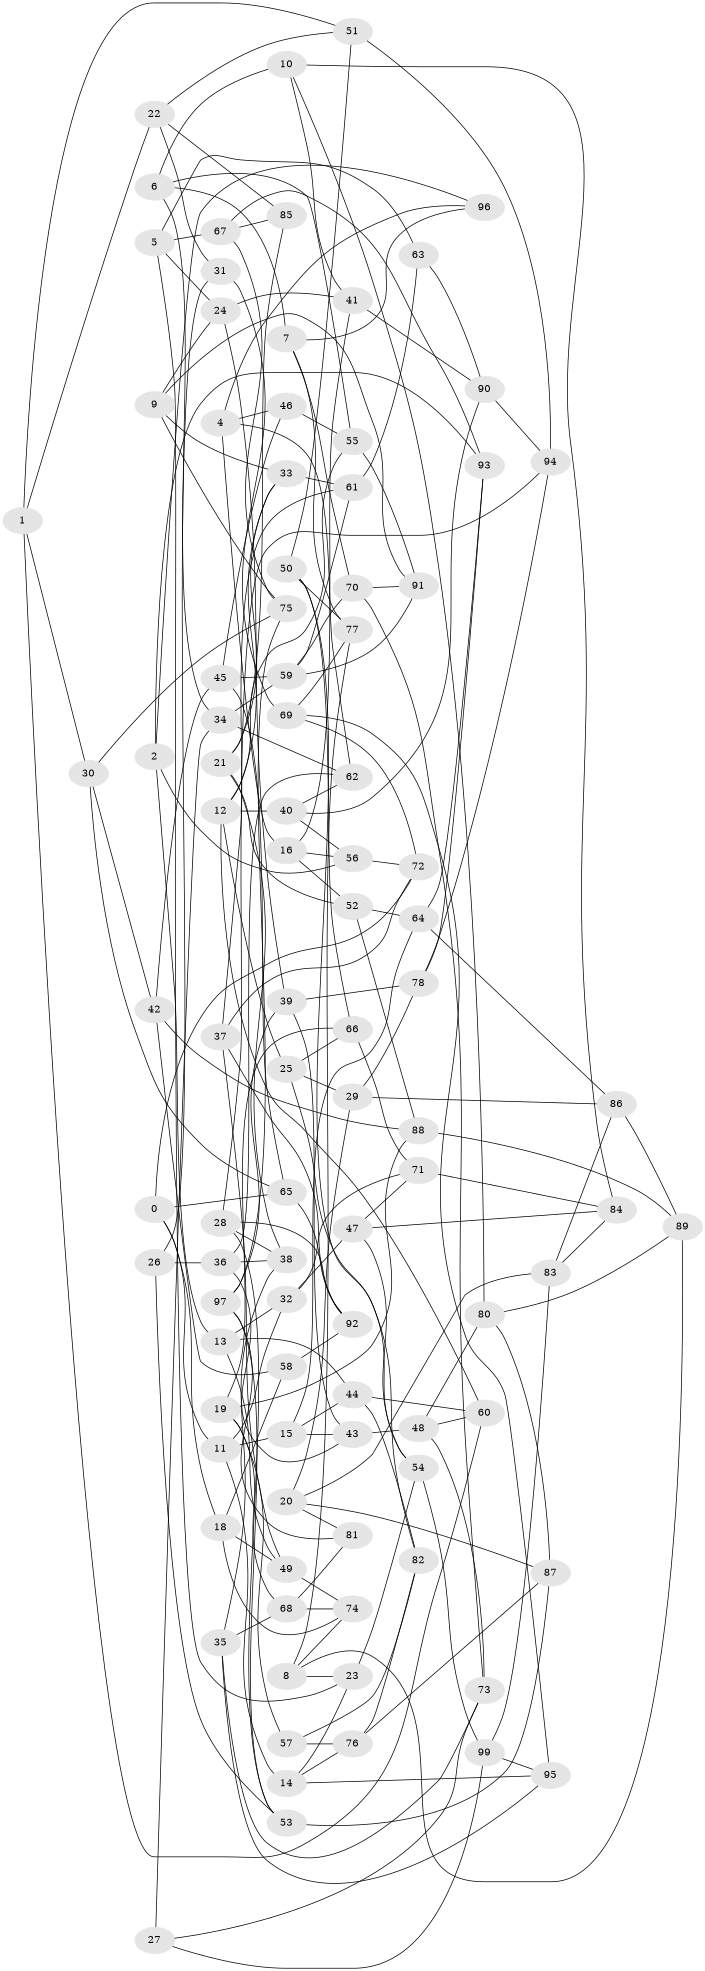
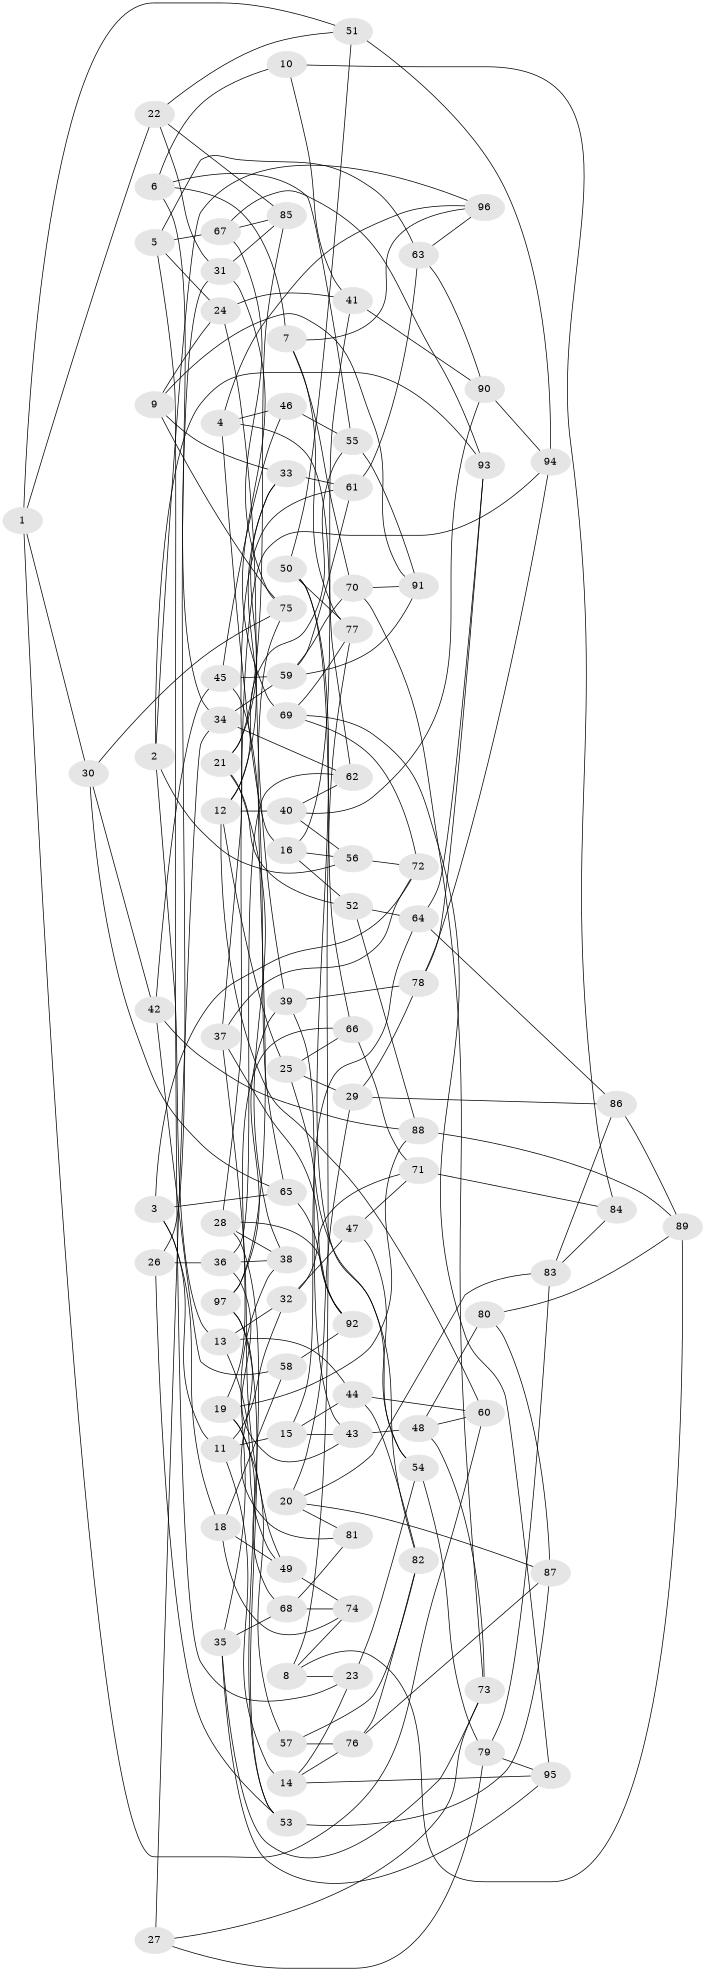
edge "96" -- "63": added
edge "85" -- "31": added
edge "10" -- "80": removed
node "0": label "0" -> "3"
edge "84" -- "47": removed
node "99": label "99" -> "79"
